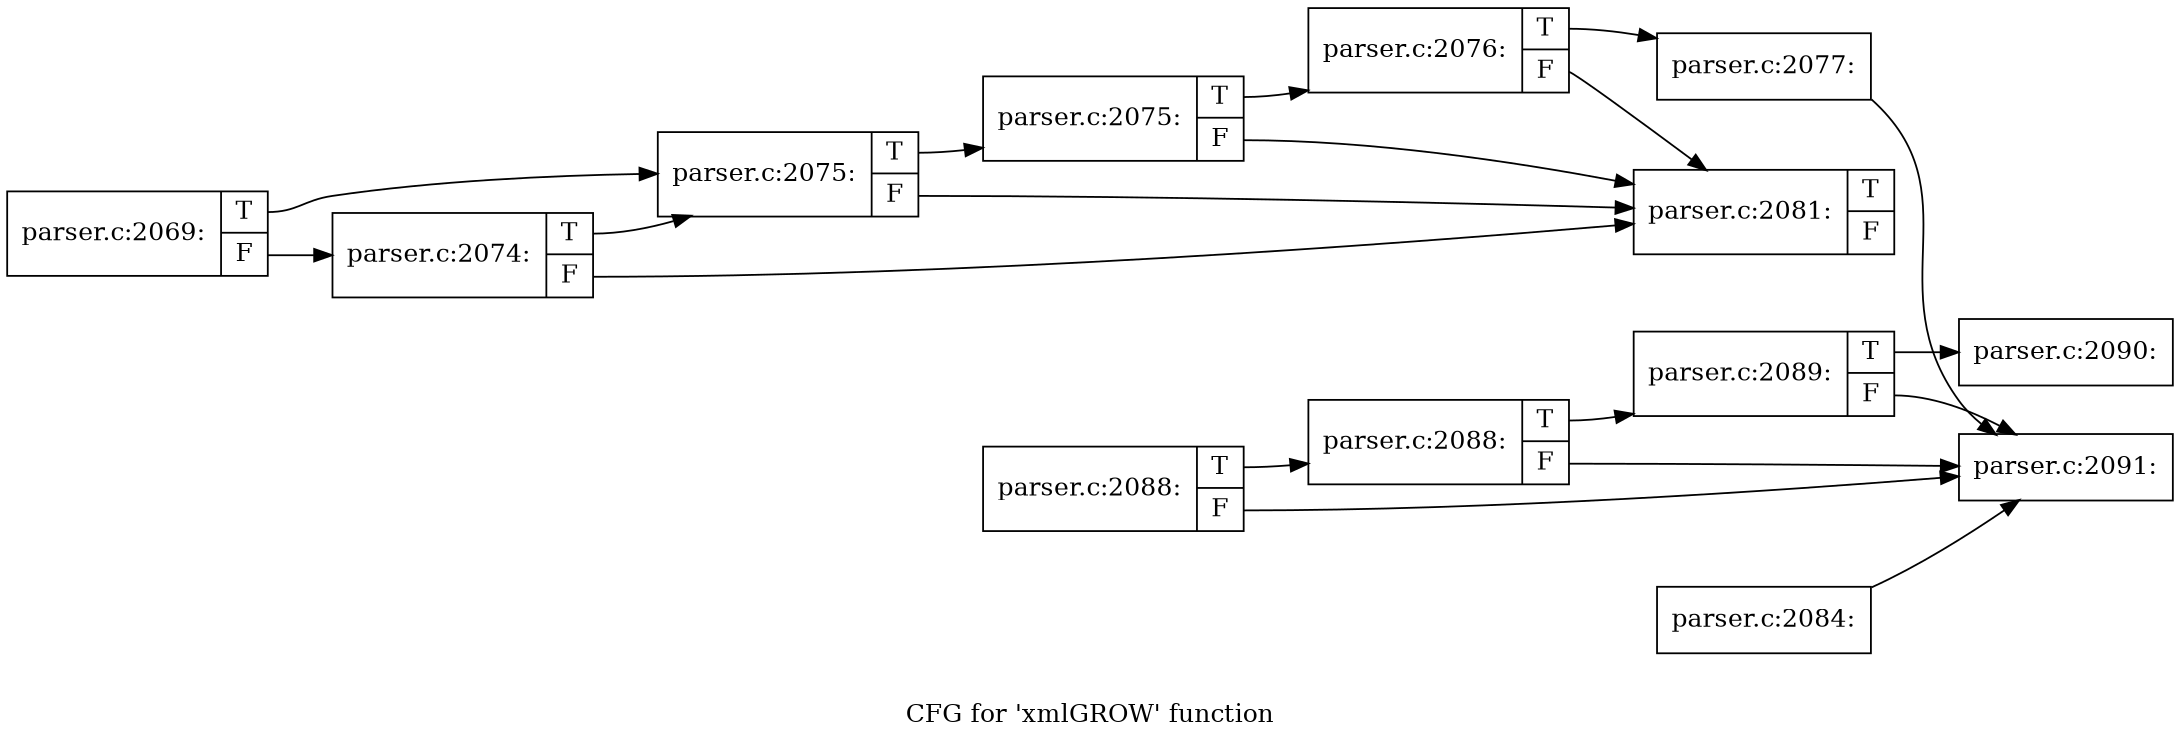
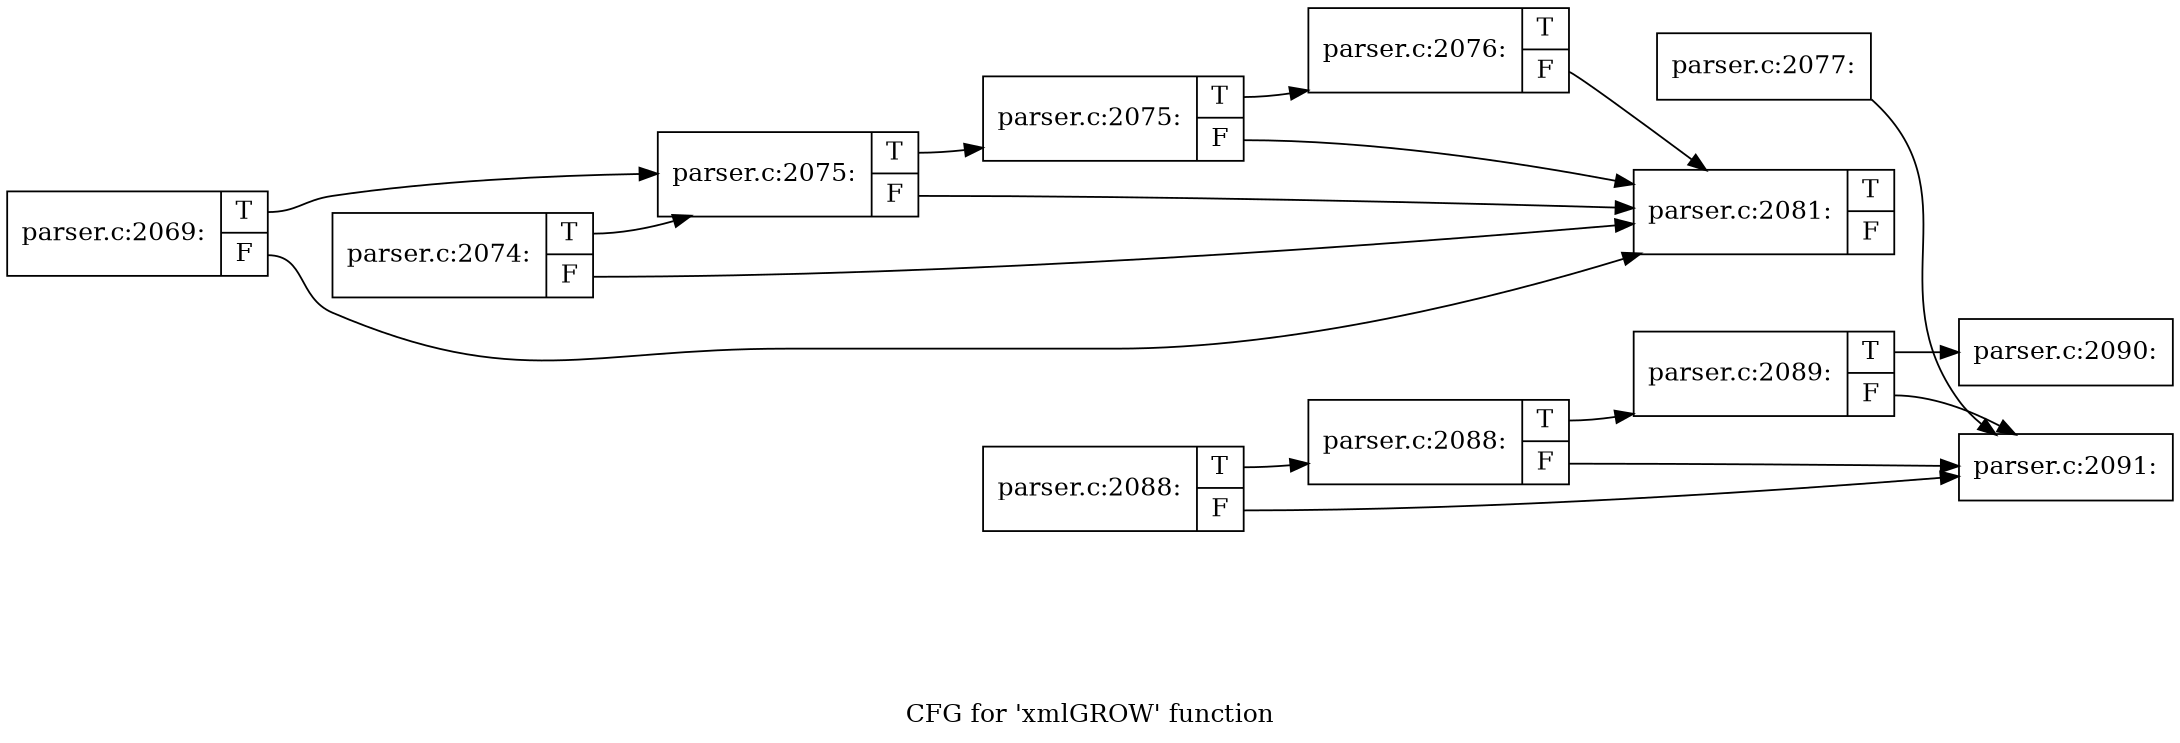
edge "parser.c:2076:" -> "parser.c:2077:": removed
edge "parser.c:2069:" -> "parser.c:2074:": now "parser.c:2069:" -> "parser.c:2081:"
node "parser.c:2084:": removed
